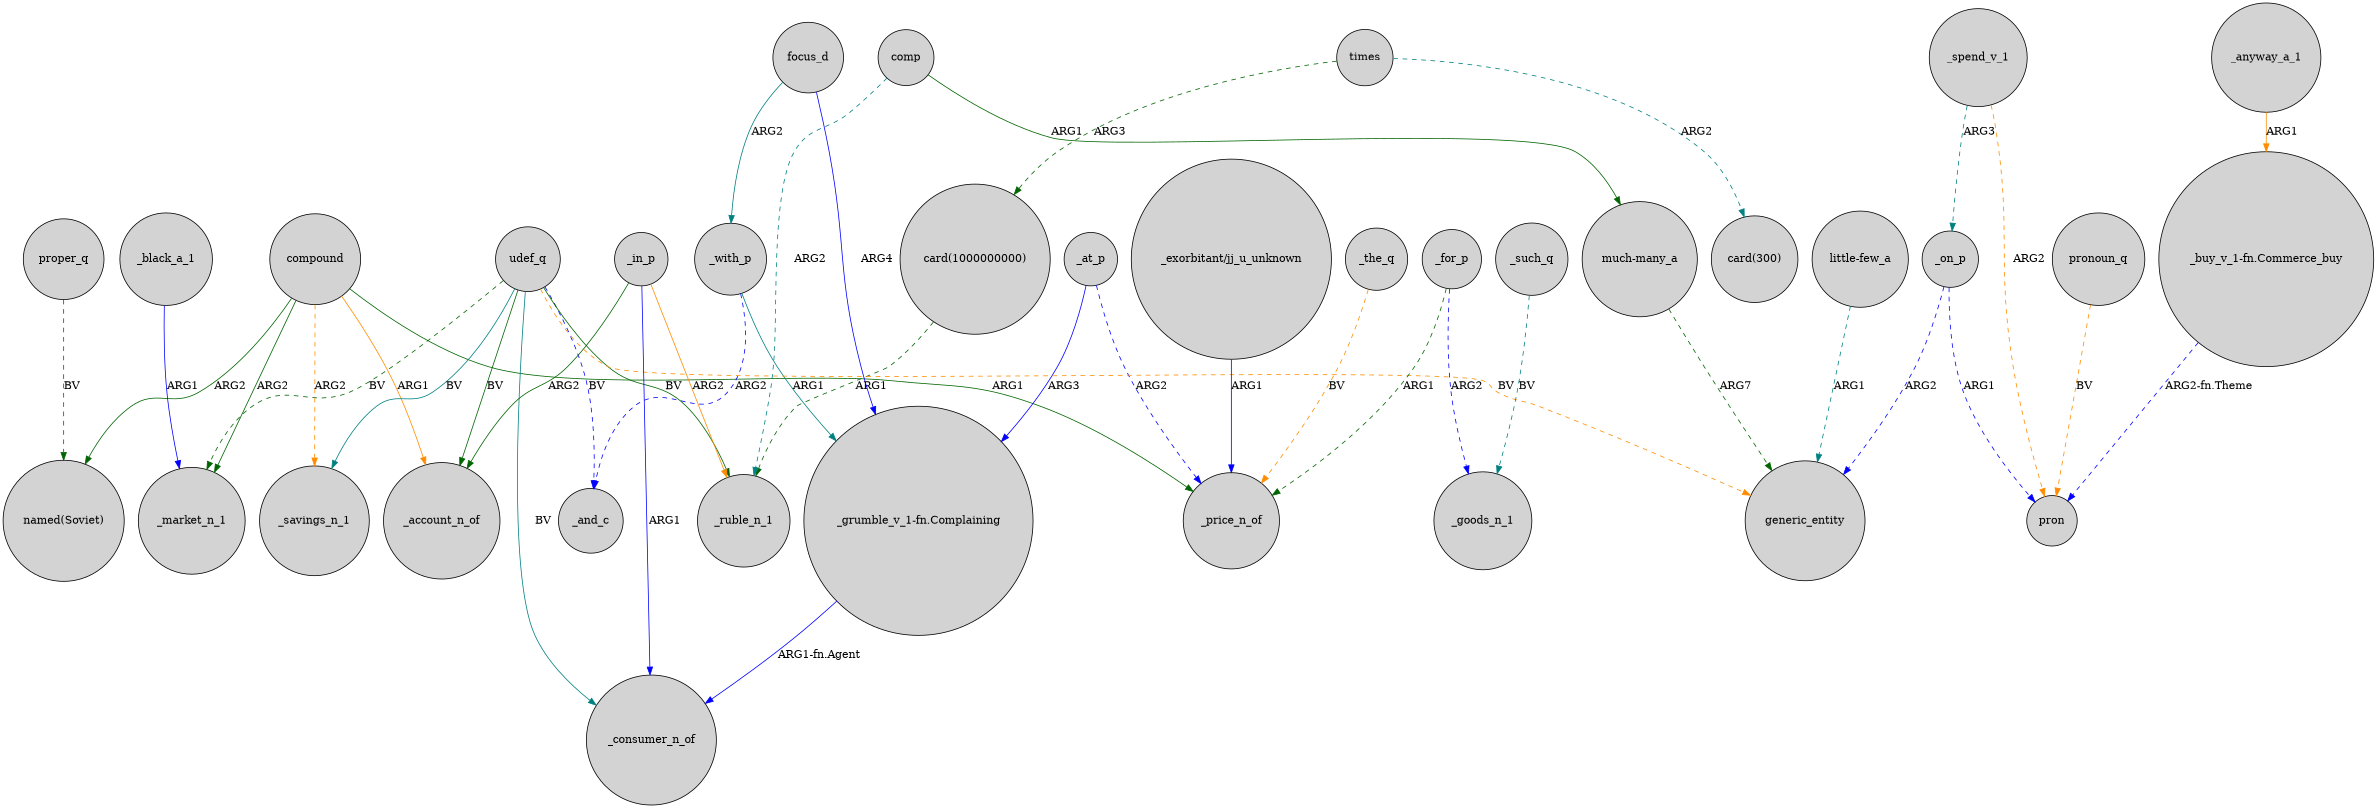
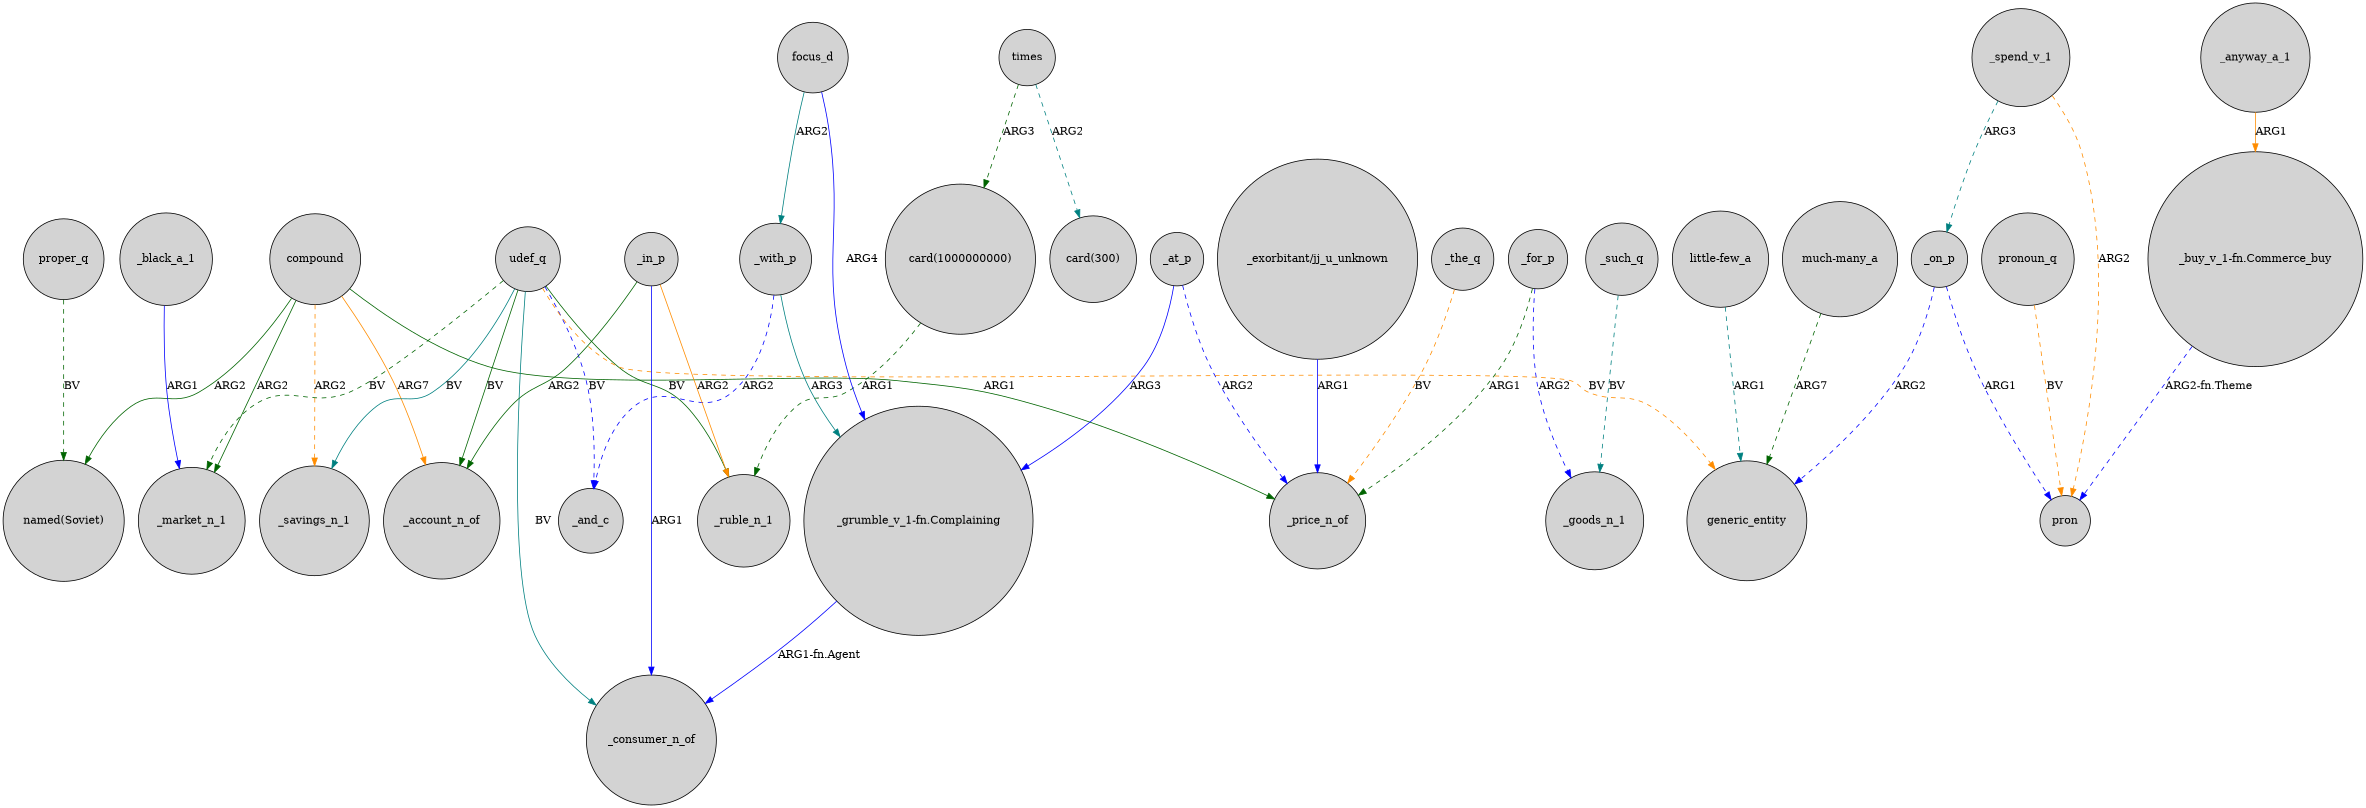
node "comp": removed
edge "compound" -> "_account_n_of": label "ARG1" -> "ARG7"
edge "_with_p" -> "_grumble_v_1-fn.Complaining": label "ARG1" -> "ARG3"
